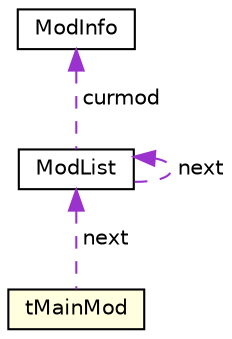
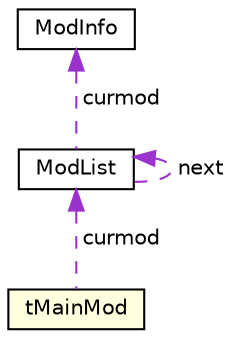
edge "tMainMod" -> "ModList": label " next" -> " curmod"
